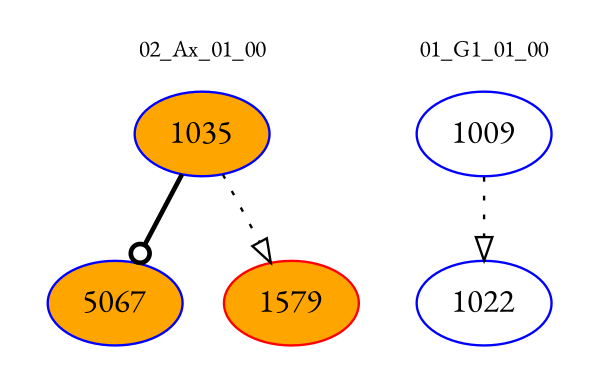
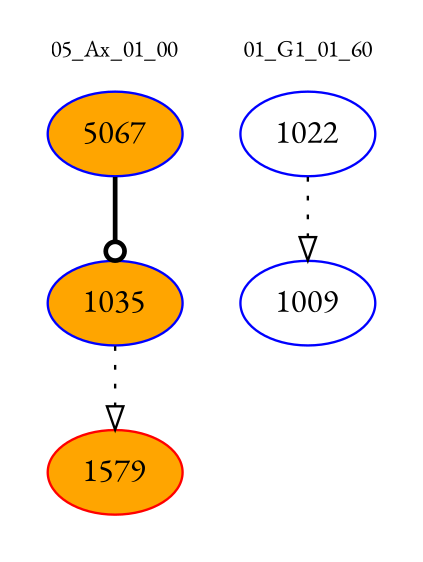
cluster "02_Ax_01_00": label "02_Ax_01_00" -> "05_Ax_01_00"
cluster "01_G1_01_00": label "01_G1_01_00" -> "01_G1_01_60"
edge "1009" -> "1022": reversed
edge "1035" -> "5067": reversed
